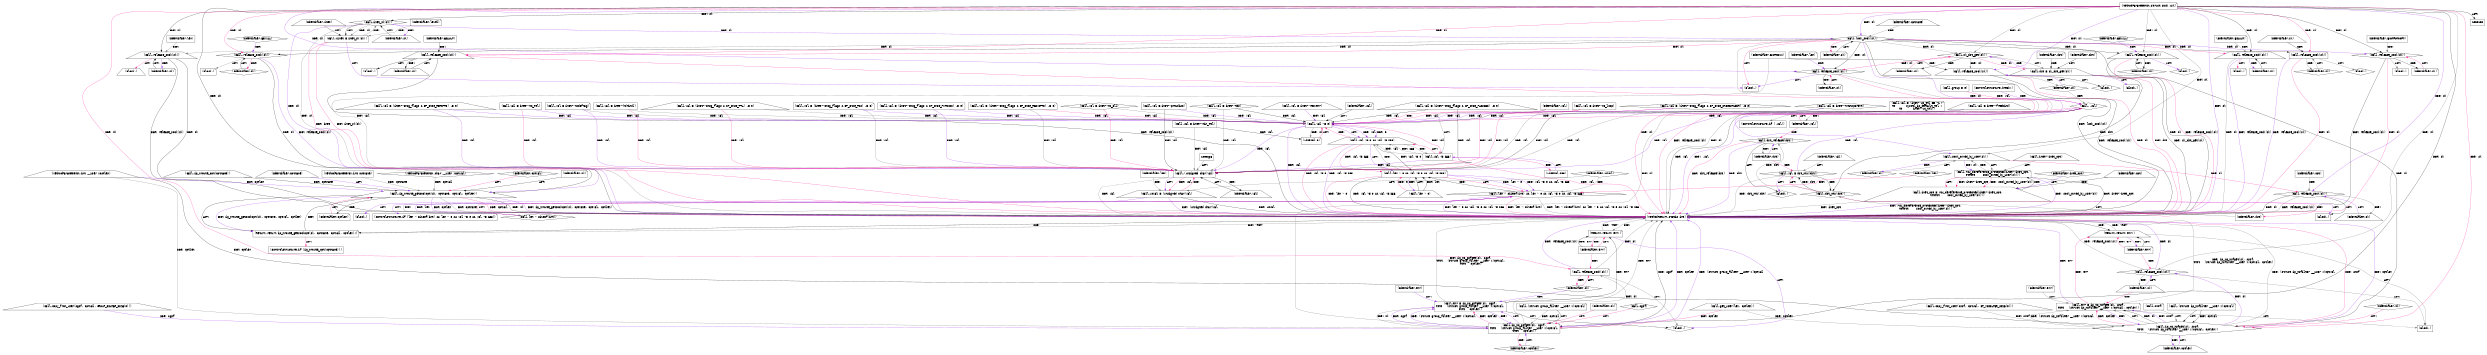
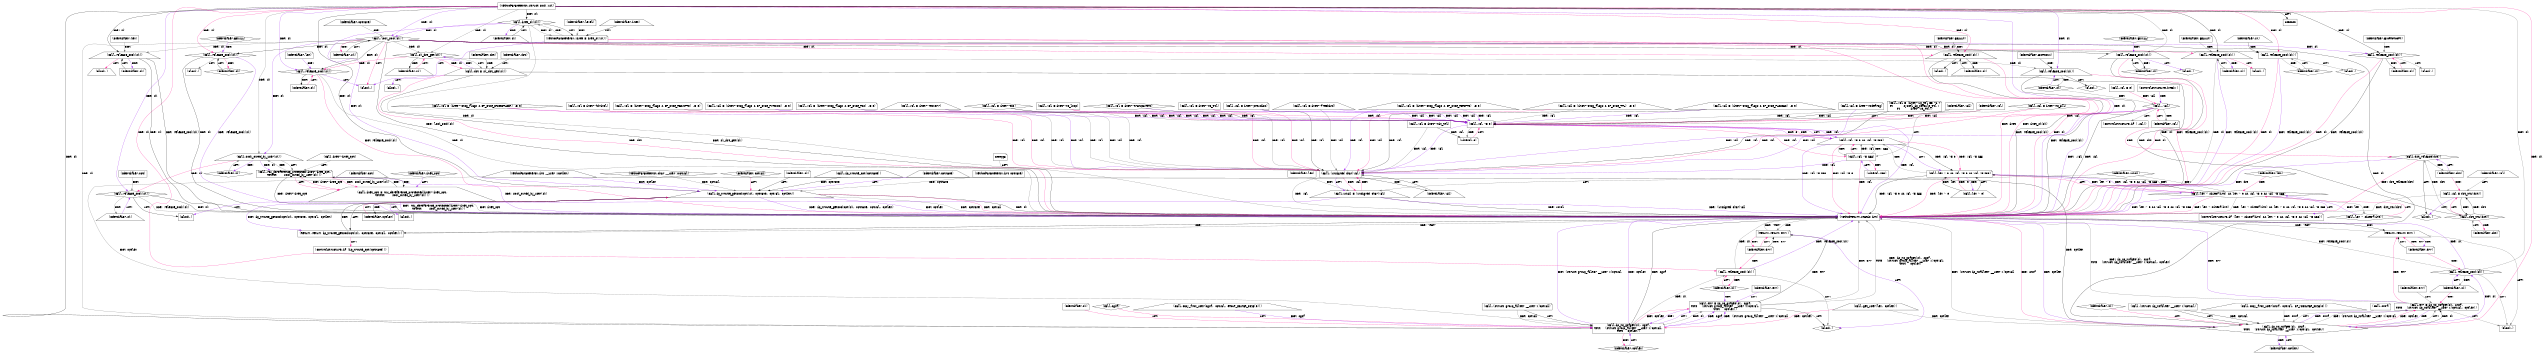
node "(Call,*inet = inet_sk(sk))": label "(Call,*inet = inet_sk(sk))" -> "(MethodParameterIn,*inet = inet_sk(sk))"
node "(Call,group = 0)": label "(Call,group = 0)" -> "(Call,val = 0)"
edge "(Identifier,ENOTCONN)" -> "(Call,(unsigned char)val)": now "(Call,val = inet->recverr)" -> "(Call,(unsigned char)val)"
edge "(Call,val = (inet->cmsg_flags & IP_CMSG_PASSSEC) != 0)" -> "(Call,val >= 0)": color black -> purple
edge "(Call,val = dst_mtu(dst))" -> "(Call,!val)": removed, label "DDG: val"
edge "(Call,val >= 0)" -> "(Literal,0)": label "DDG: sk" -> "CFG: "
node "(Call,val = dst_mtu(dst))": shape diamond -> box
